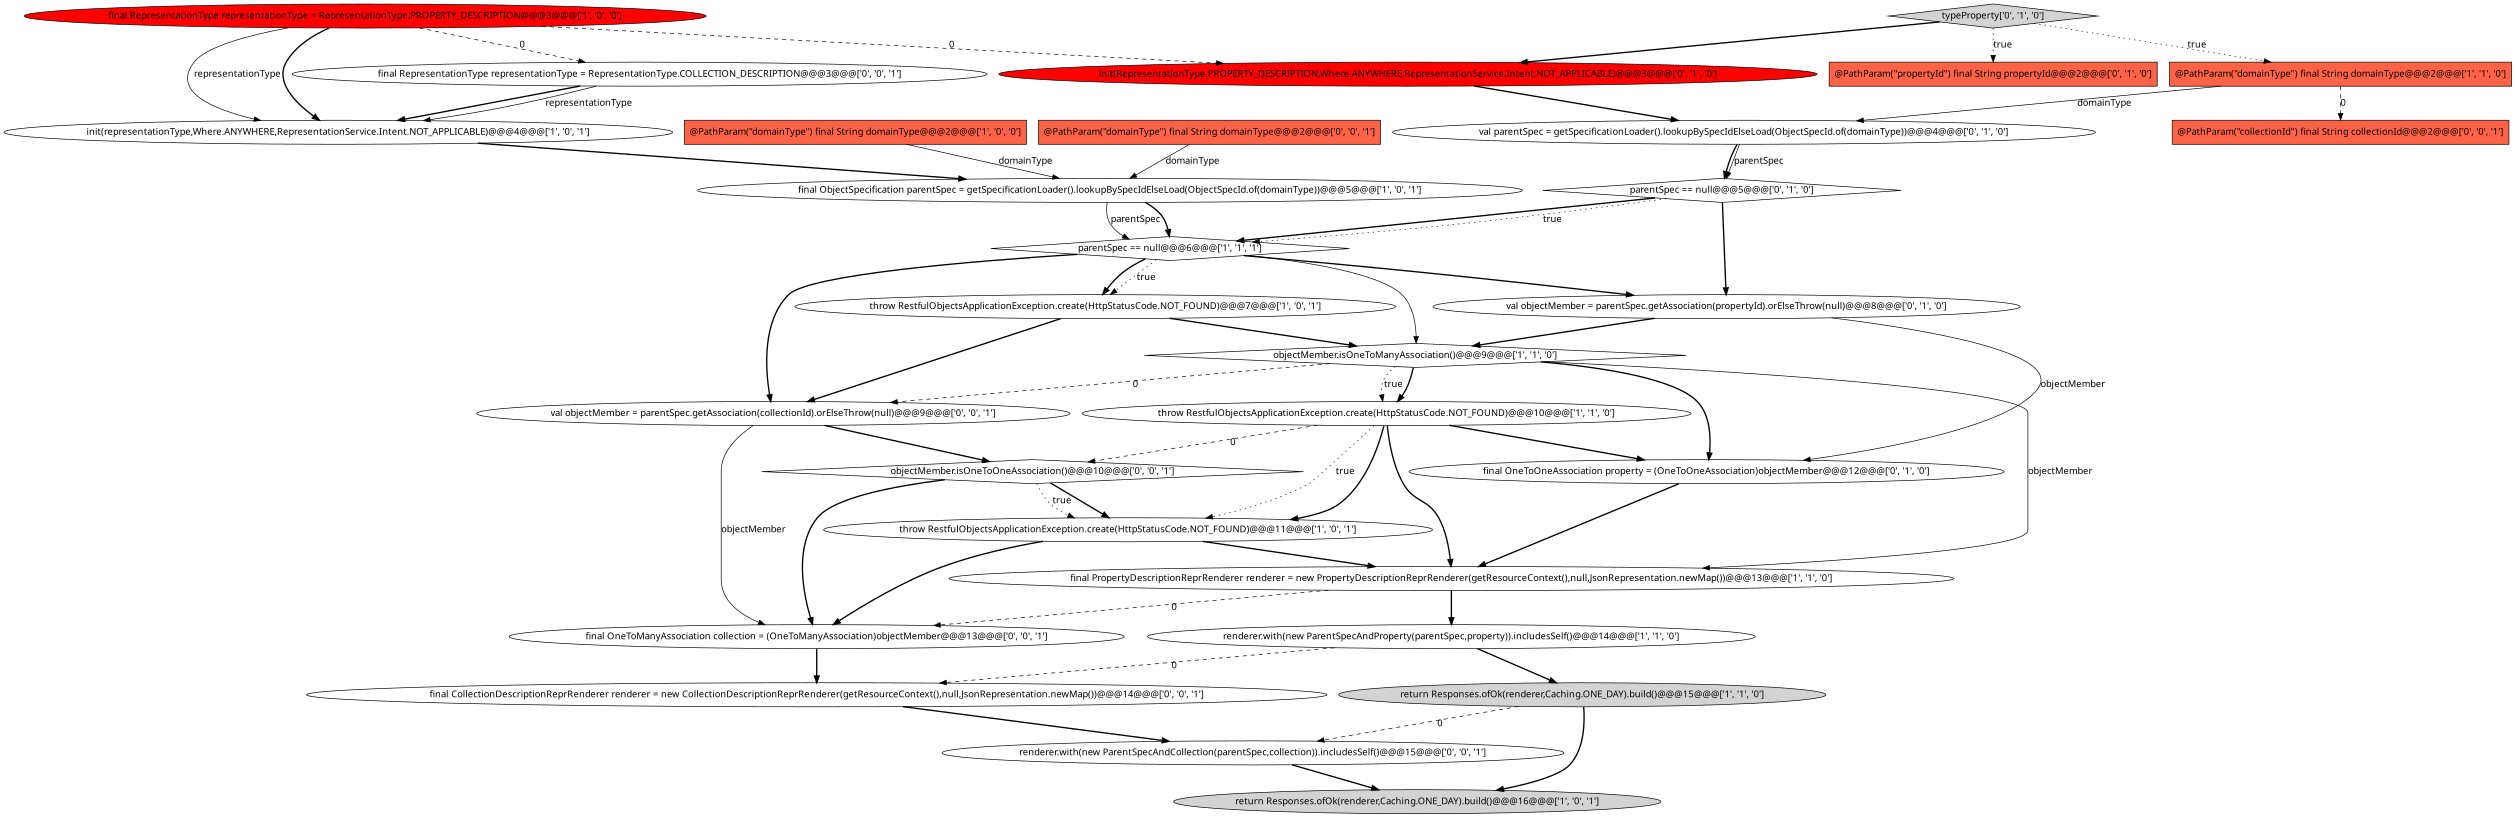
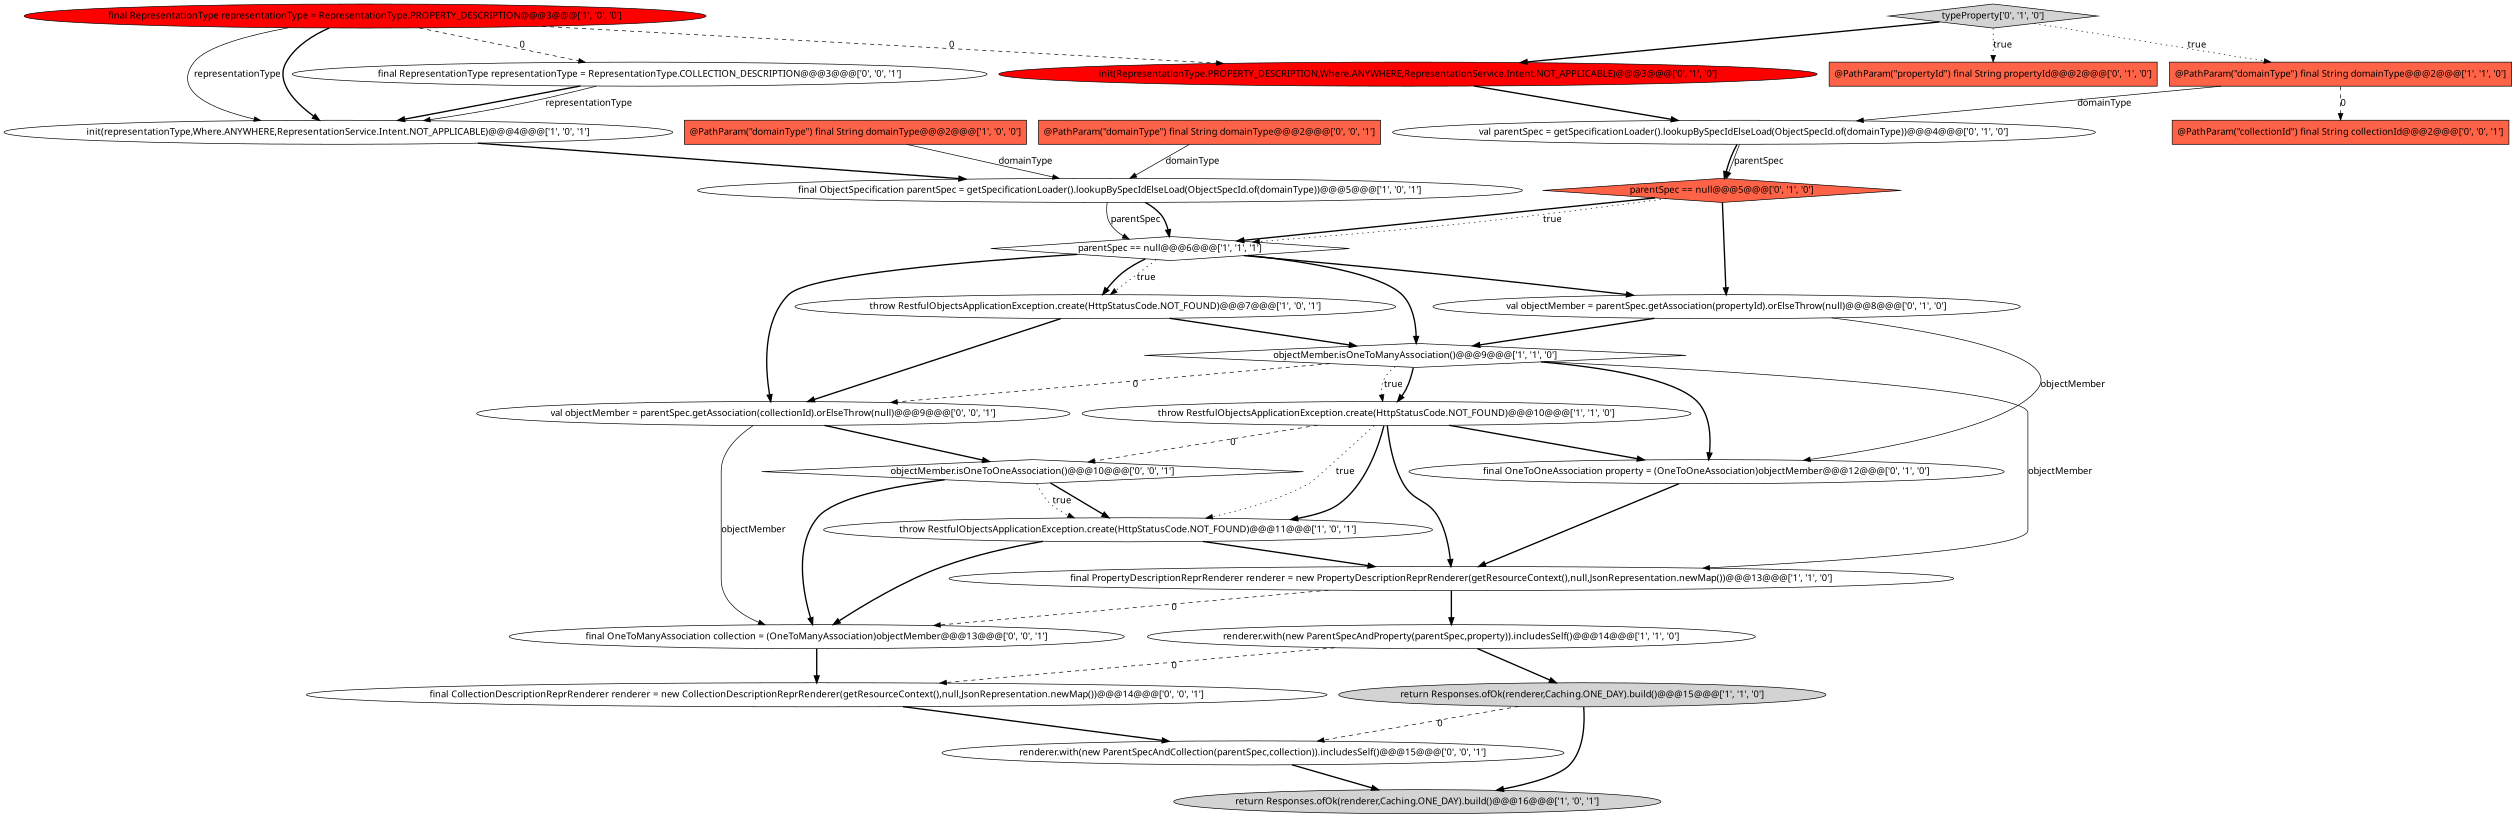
node "parentSpec == null@@@5@@@['0', '1', '0']": fillcolor white -> tomato
edge "parentSpec == null@@@6@@@['1', '1', '1']" -> "objectMember.isOneToManyAssociation()@@@9@@@['1', '1', '0']": style solid -> bold
